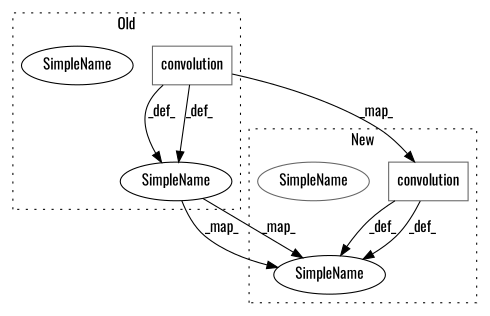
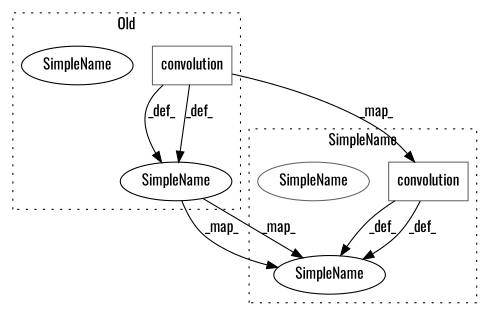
cluster "New": label "New" -> "SimpleName"
